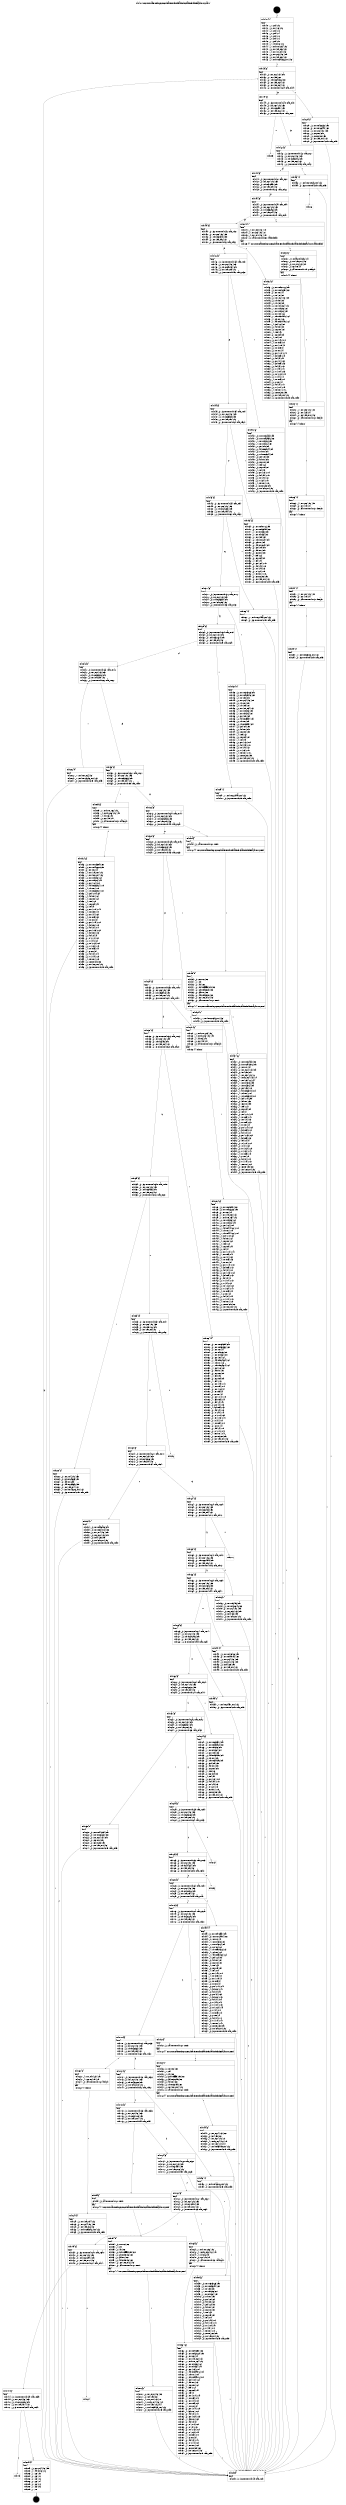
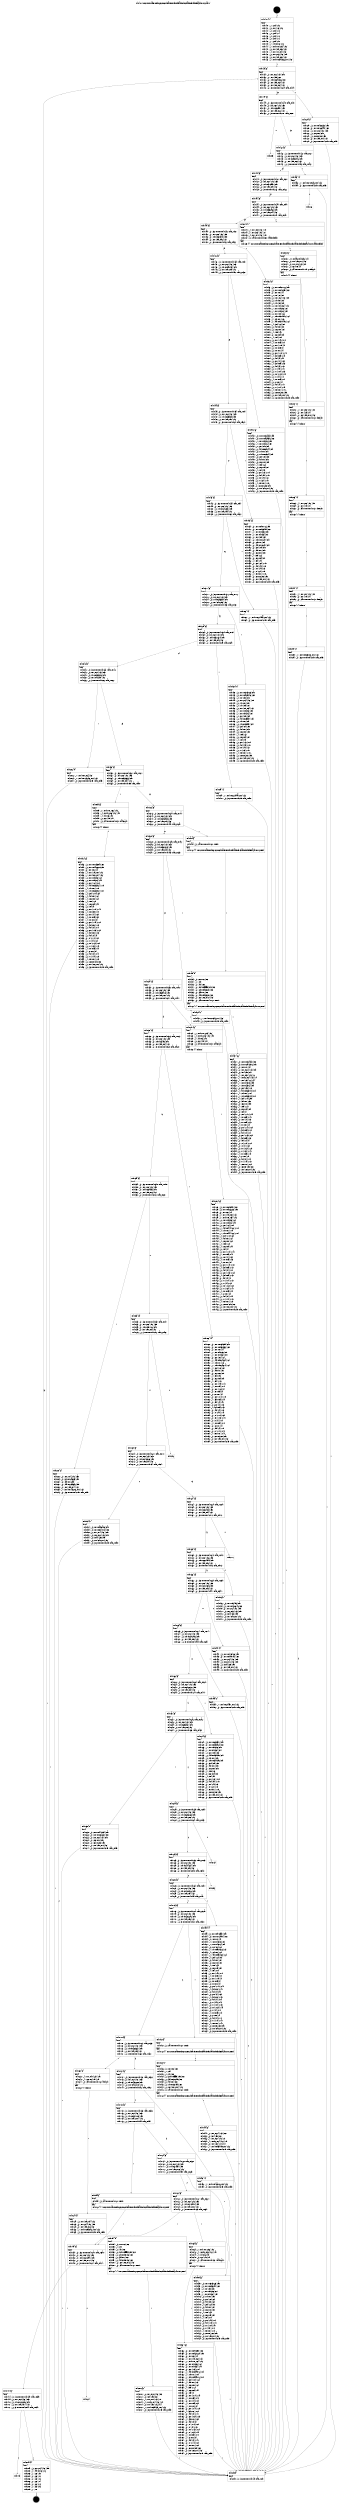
edge "0x4020c6 [19]" -> "0x401543 [25]": reversed
edge "0x401fdf [5]" -> "0x401fe4 [40]": now "0x401fdf [5]" -> "0x40179b [25]"
